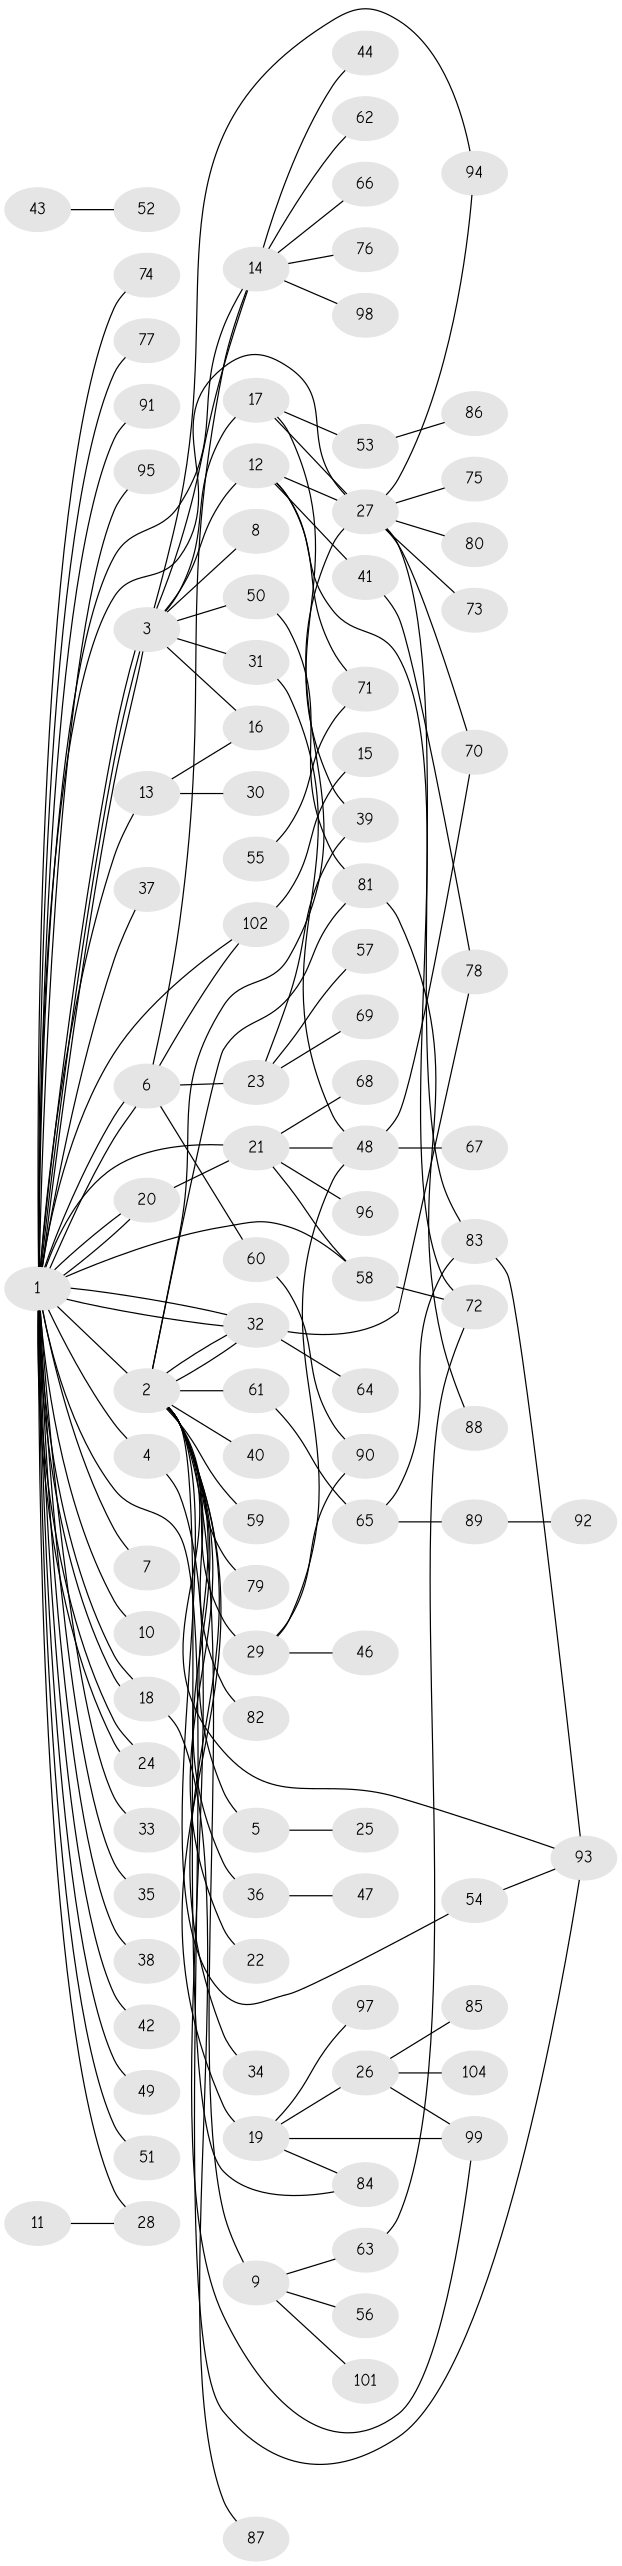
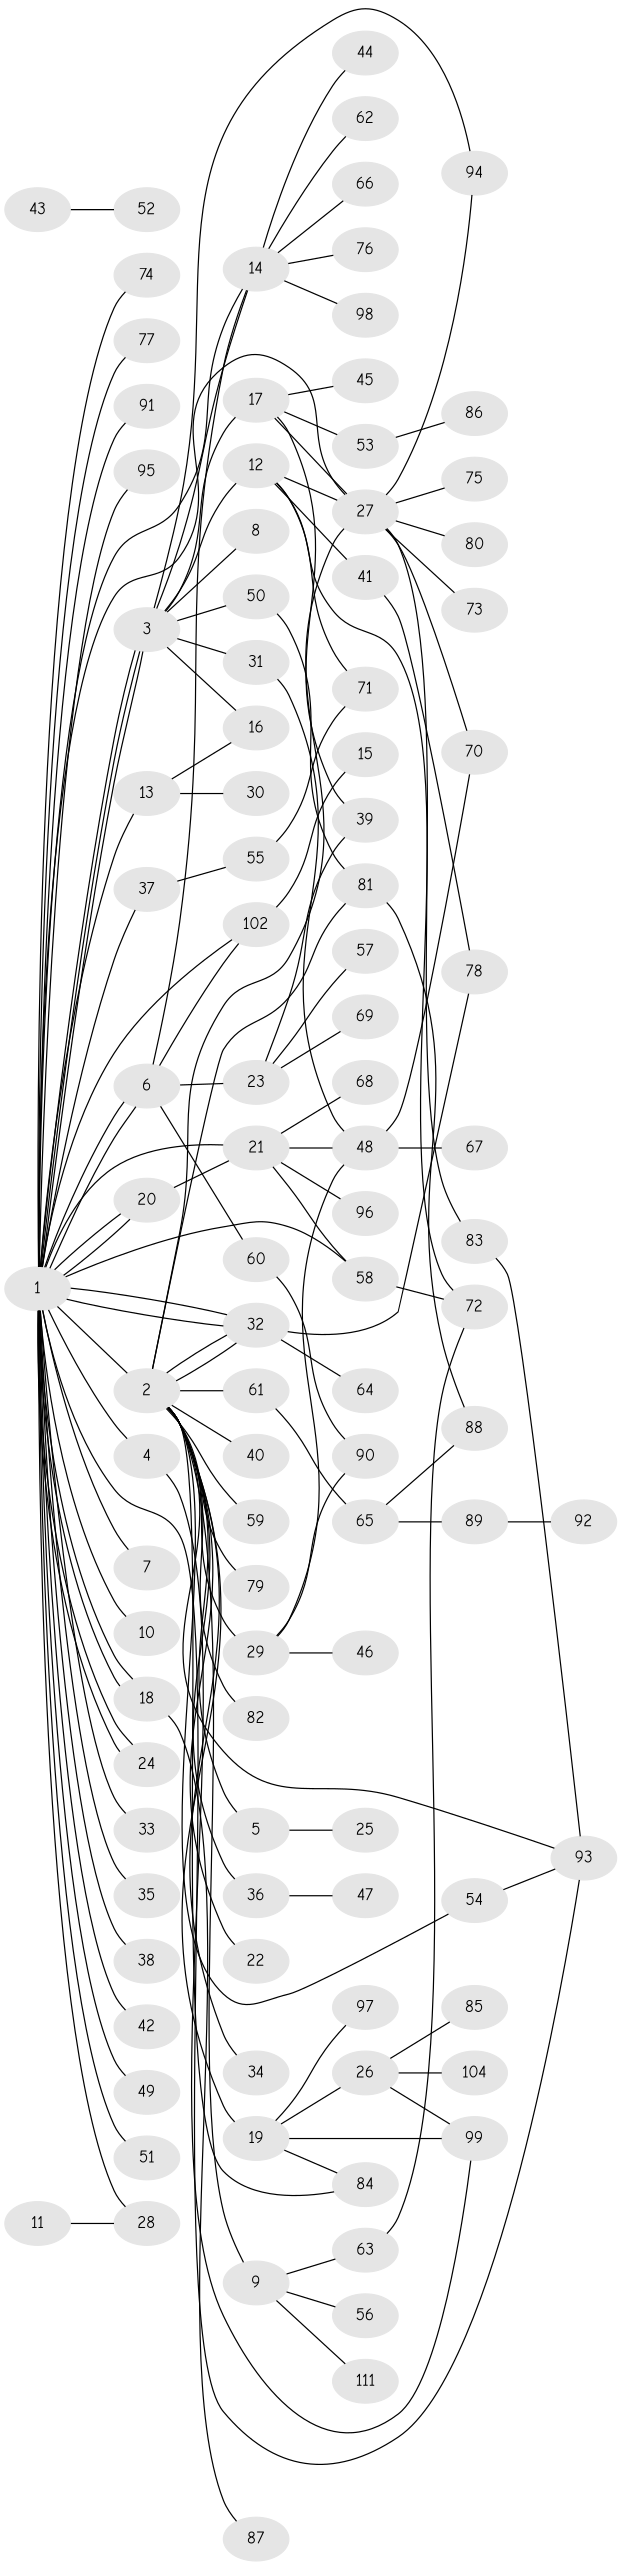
node "45": added
edge "55" -- "37": added
edge "83" -- "65": now "88" -- "65"
node "101": label "101" -> "111"
